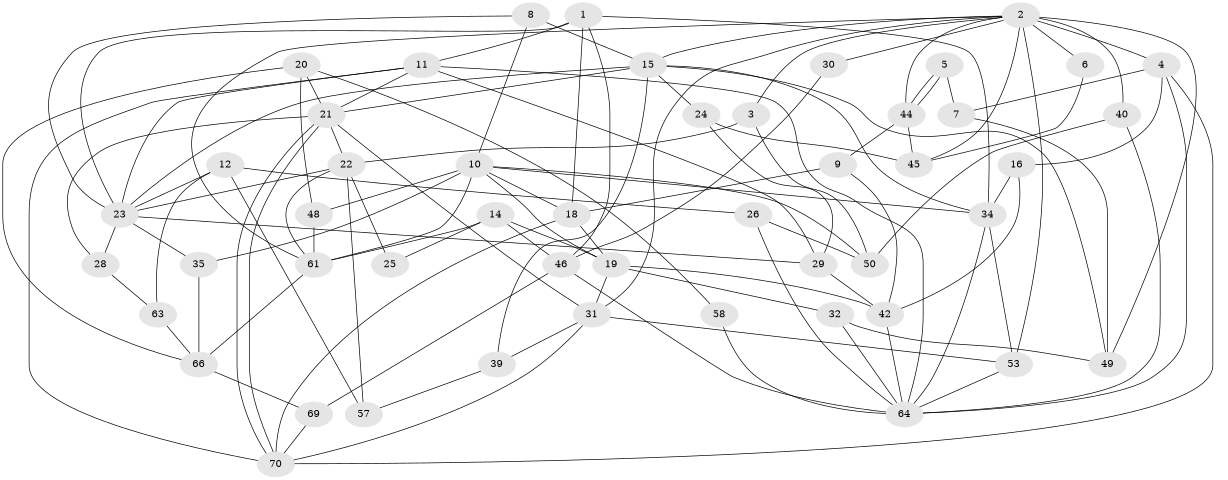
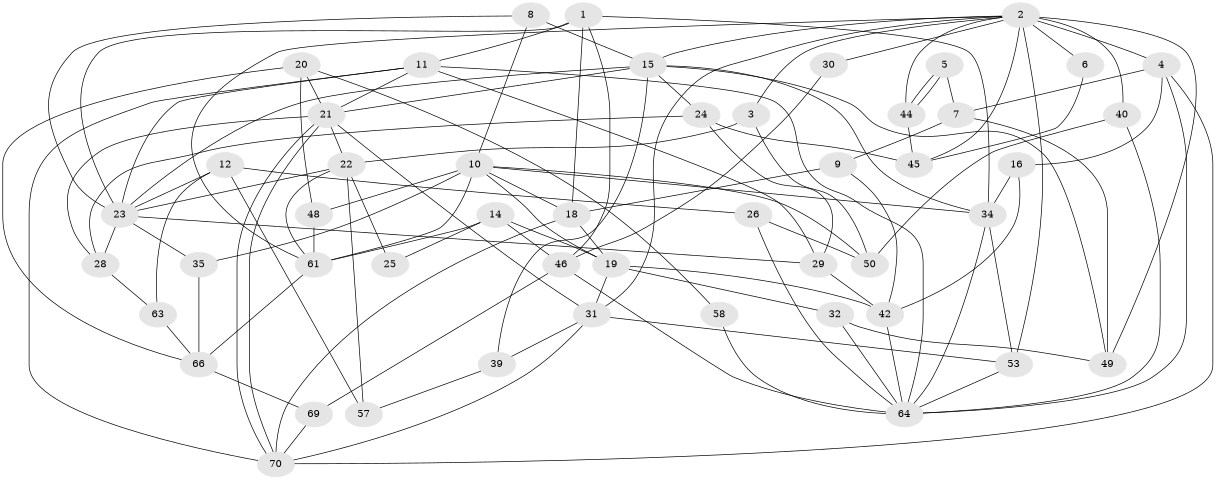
edge "24" -- "28": added
edge "44" -- "9": now "7" -- "9"
